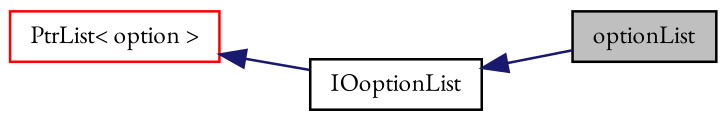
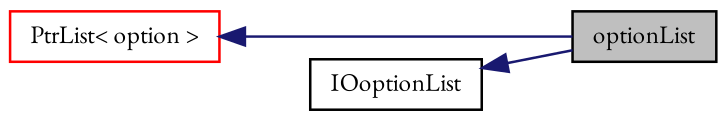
edge "IOoptionList" -> "PtrList< option >": now "optionList" -> "PtrList< option >"
